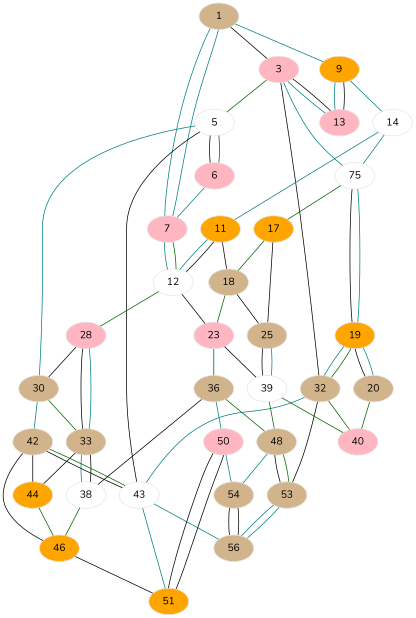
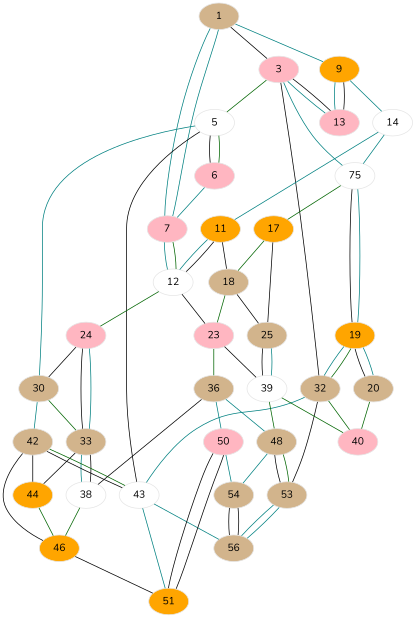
node "28": label "28" -> "24"
edge "36" -- "48": color darkgreen -> teal
